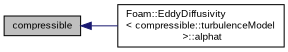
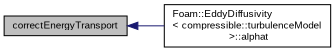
node "compressible": label "compressible" -> "correctEnergyTransport"
